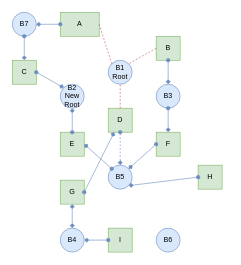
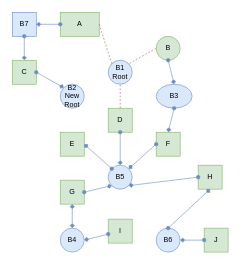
node "B7": shape ellipse -> rectangle
node "B": shape rectangle -> ellipse
node "B3": size 24x24 -> 36x24
edge "B2 New Root" -- "E": removed
edge "D" -- "B5": style dashed -> solid
edge "D" -- "G": now "B5" -- "G"
edge "H" -- "B6": added
node "I": moved (120, 240) -> (120, 231)
edge "B6" -- "J": added
node "J": added
